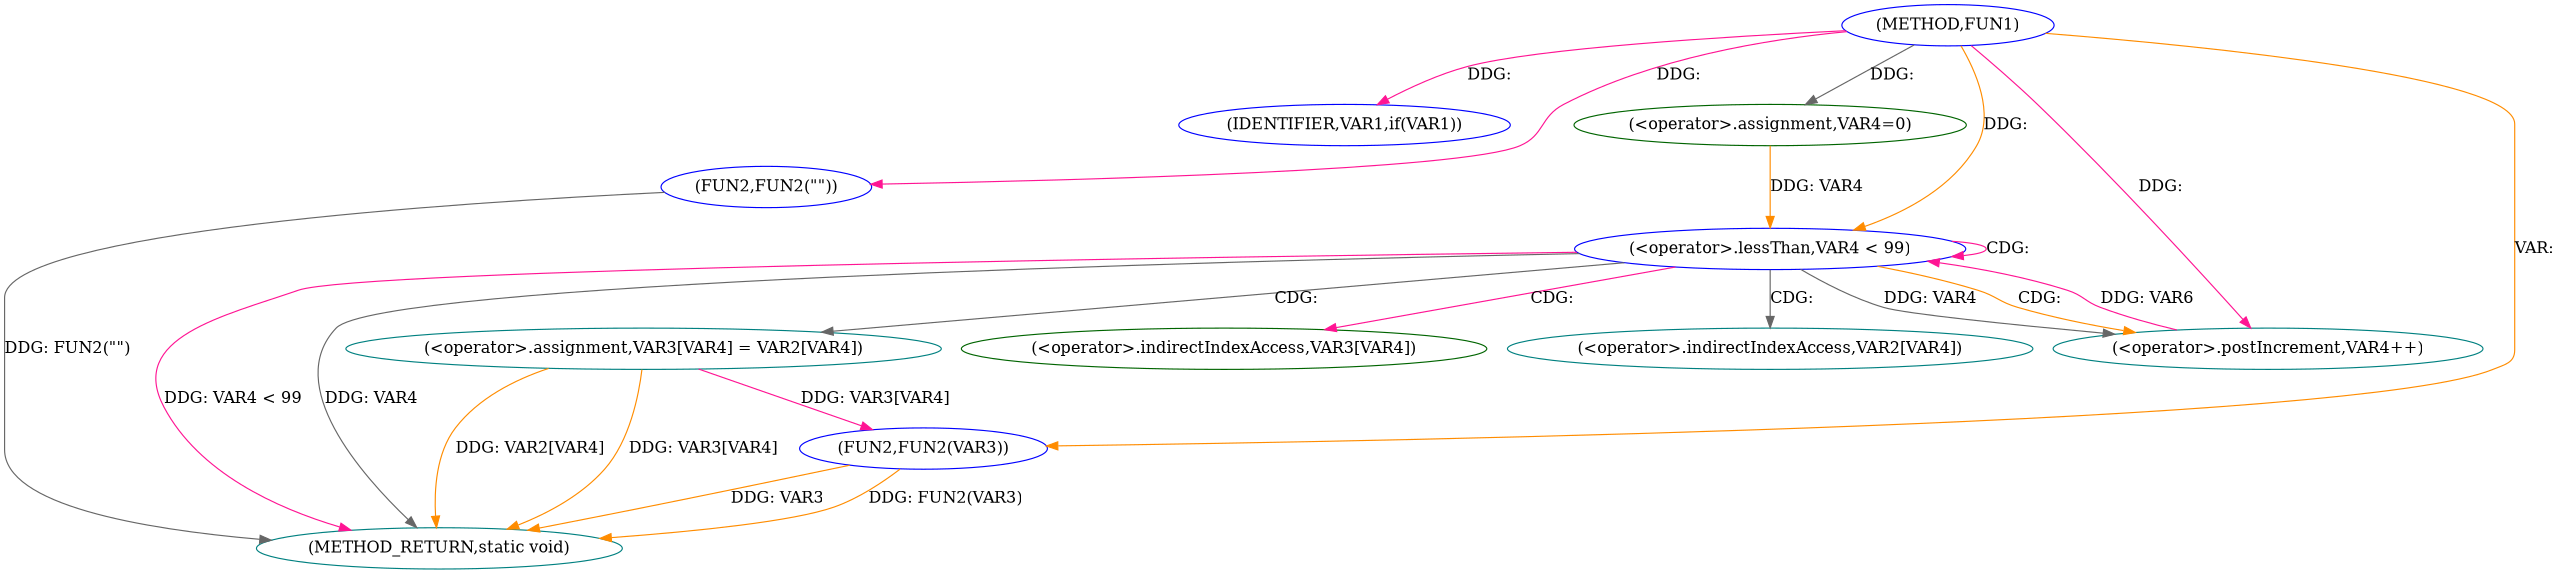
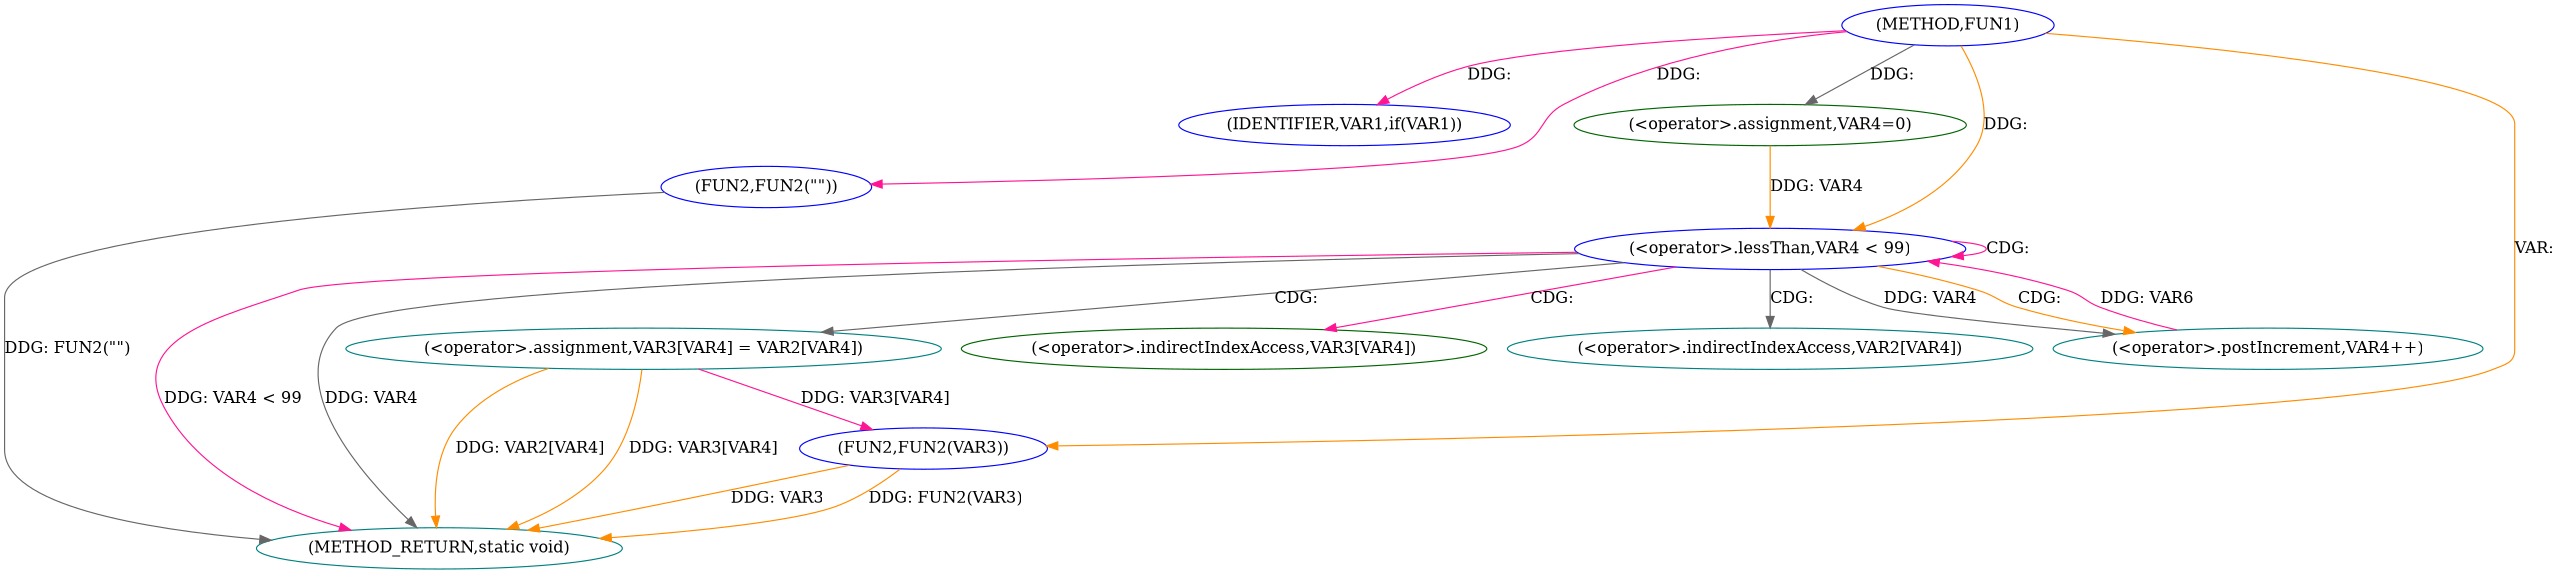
edge "(METHOD,FUN1)" -> "(<operator>.postIncrement,VAR4++)": removed, label "DDG:"
